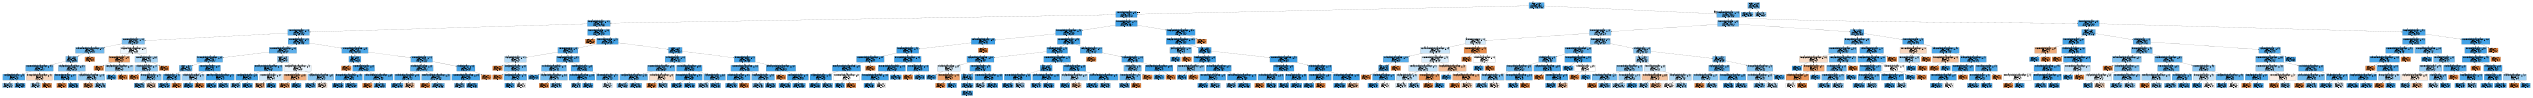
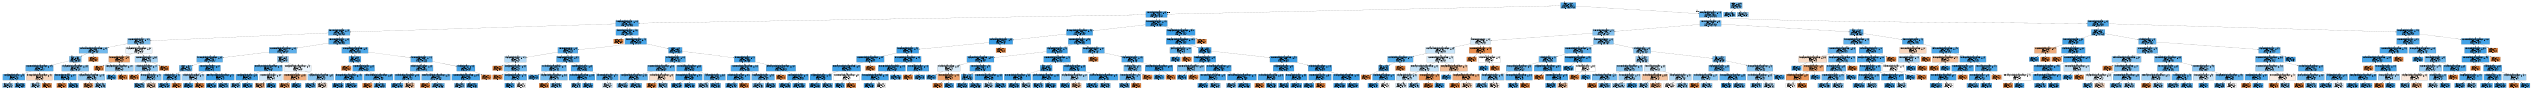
node "gini = 0.36 samples = 85 value = [20, 65]": label "gini = 0.36 samples = 85 value = [20, 65]" -> "url = 0.36 samples = 85 value = [20, 65]"
node "gini = 0.014 samples = 422 value = [3, 419]": fillcolor #e581397f -> #399de5fd
node "gini = 0.5 samples = 34 value = [17, 17]": removed
edge "gini = 0.156 samples = 388 value = [33, 355]" -> "gini = 0.063 samples = 246 value = [8, 238]": now "date <= 47.0 gini = 0.121 samples = 634 value = [41, 593]" -> "gini = 0.063 samples = 246 value = [8, 238]"
